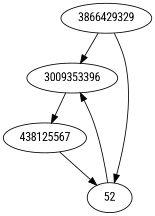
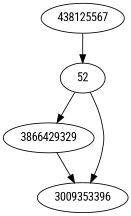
edge "3866429329" -> "52": reversed
edge "3009353396" -> "438125567": removed
